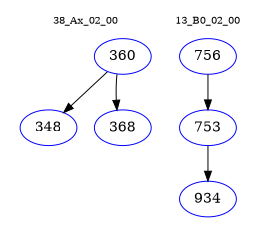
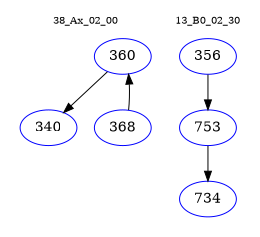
cluster "13_B0_02_00": label "13_B0_02_00" -> "13_B0_02_30"
node "756": label "756" -> "356"
edge "360" -> "368": reversed
node "348": label "348" -> "340"
node "934": label "934" -> "734"
